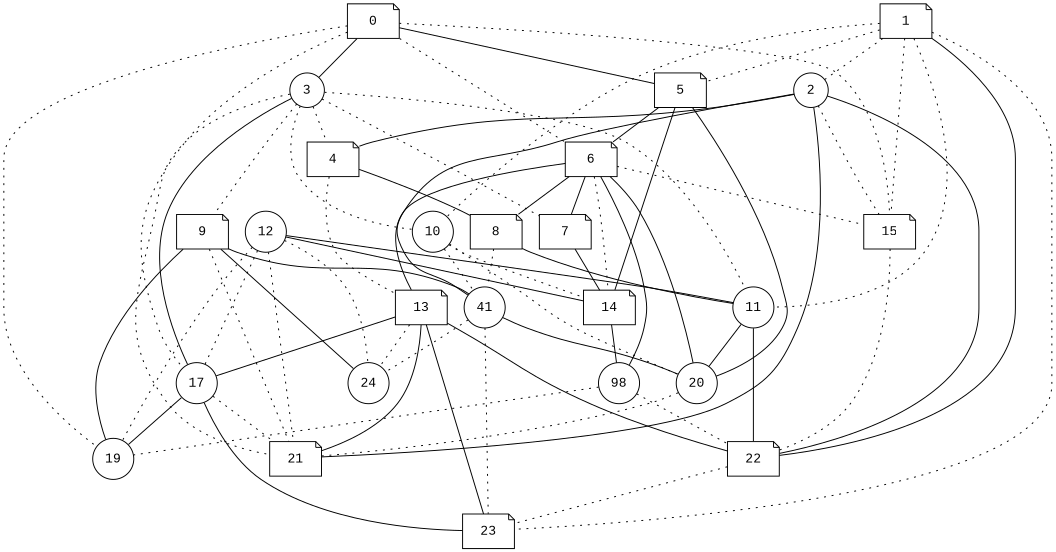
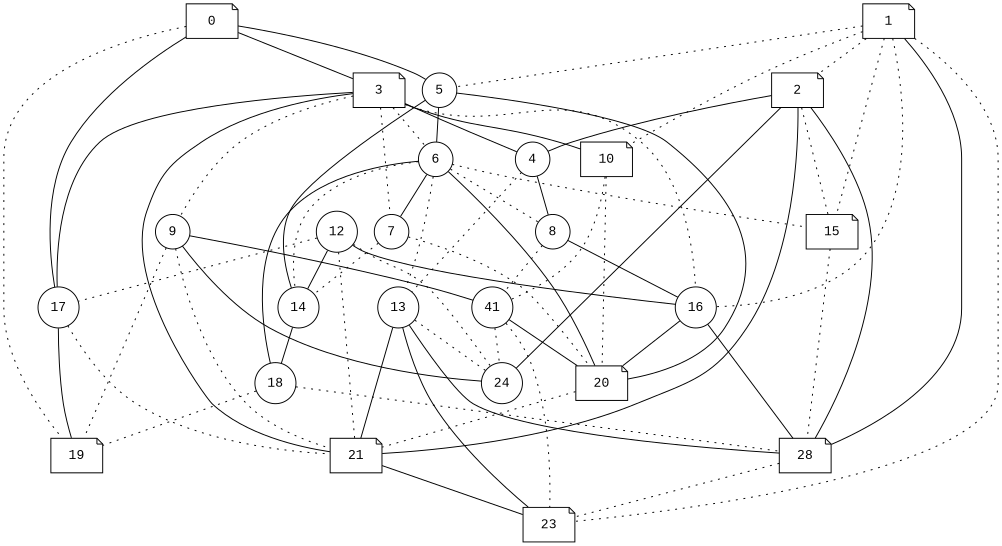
edge "0" -- "15": removed
node "3": shape circle -> note
edge "0" -- "6": now "3" -- "6"
node "5": shape note -> circle
node "2": shape circle -> note
edge "3" -- "4": style dotted -> solid
edge "2" -- "41": now "2" -- "24"
node "4": shape note -> circle
node "6": shape note -> circle
edge "6" -- "13": style solid -> dotted
edge "6" -- "8": style solid -> dotted
edge "3" -- "10": style dotted -> solid
edge "0" -- "17": style dotted -> solid
node "9": shape note -> circle
node "10": shape circle -> note
node "8": shape note -> circle
node "7": shape note -> circle
edge "7" -- "14": style solid -> dotted
edge "7" -- "20": added
edge "10" -- "14": removed
edge "3" -- "21": style dotted -> solid
node "13": shape note -> circle
node "14": shape note -> circle
node "11": label "11" -> "16"
edge "9" -- "19": style solid -> dotted
edge "12" -- "19": removed
edge "13" -- "17": removed
node "98": label "98" -> "18"
node "20": shape circle -> note
node "19": shape circle -> note
node "22": label "22" -> "28"
edge "17" -- "23": now "21" -- "23"
